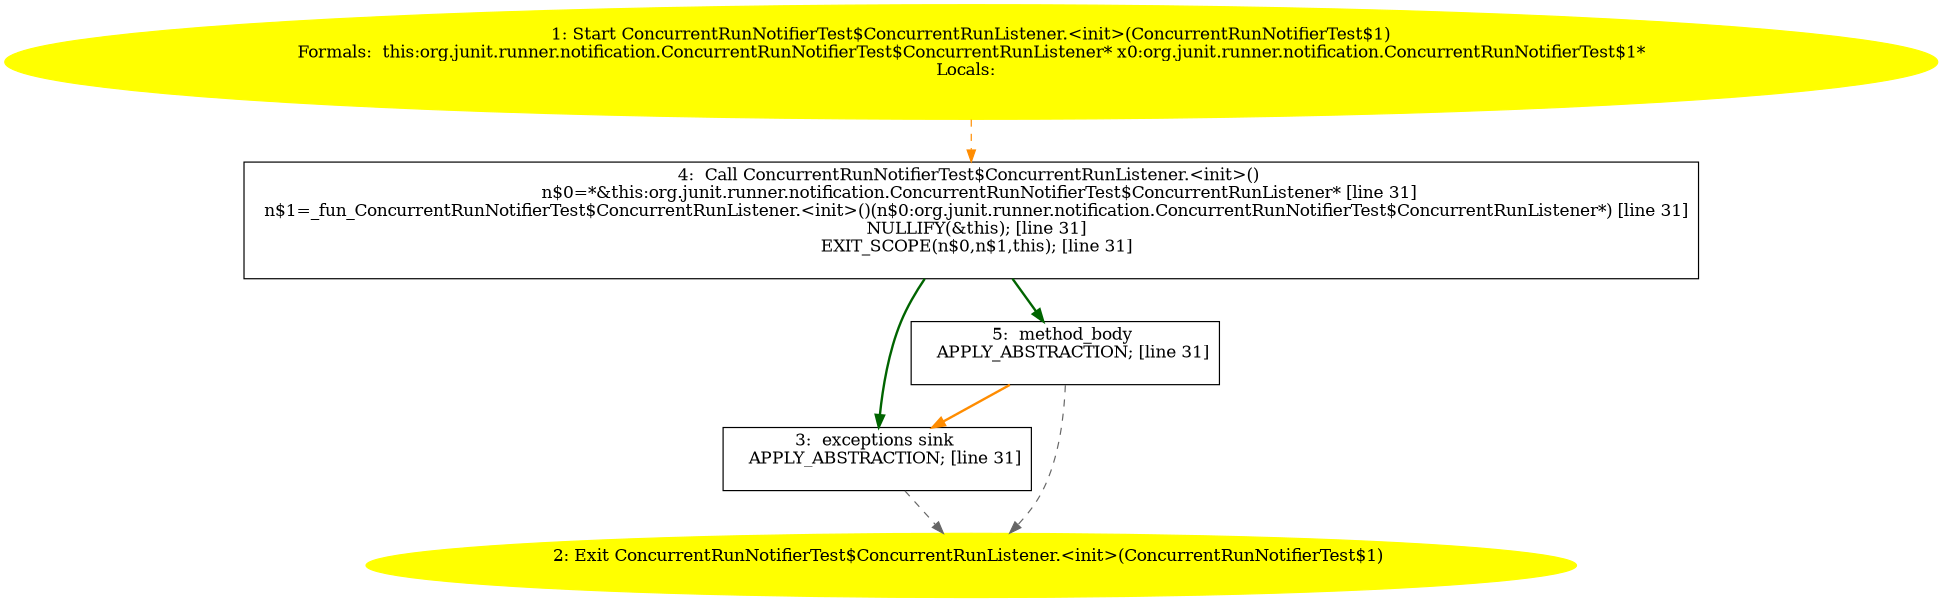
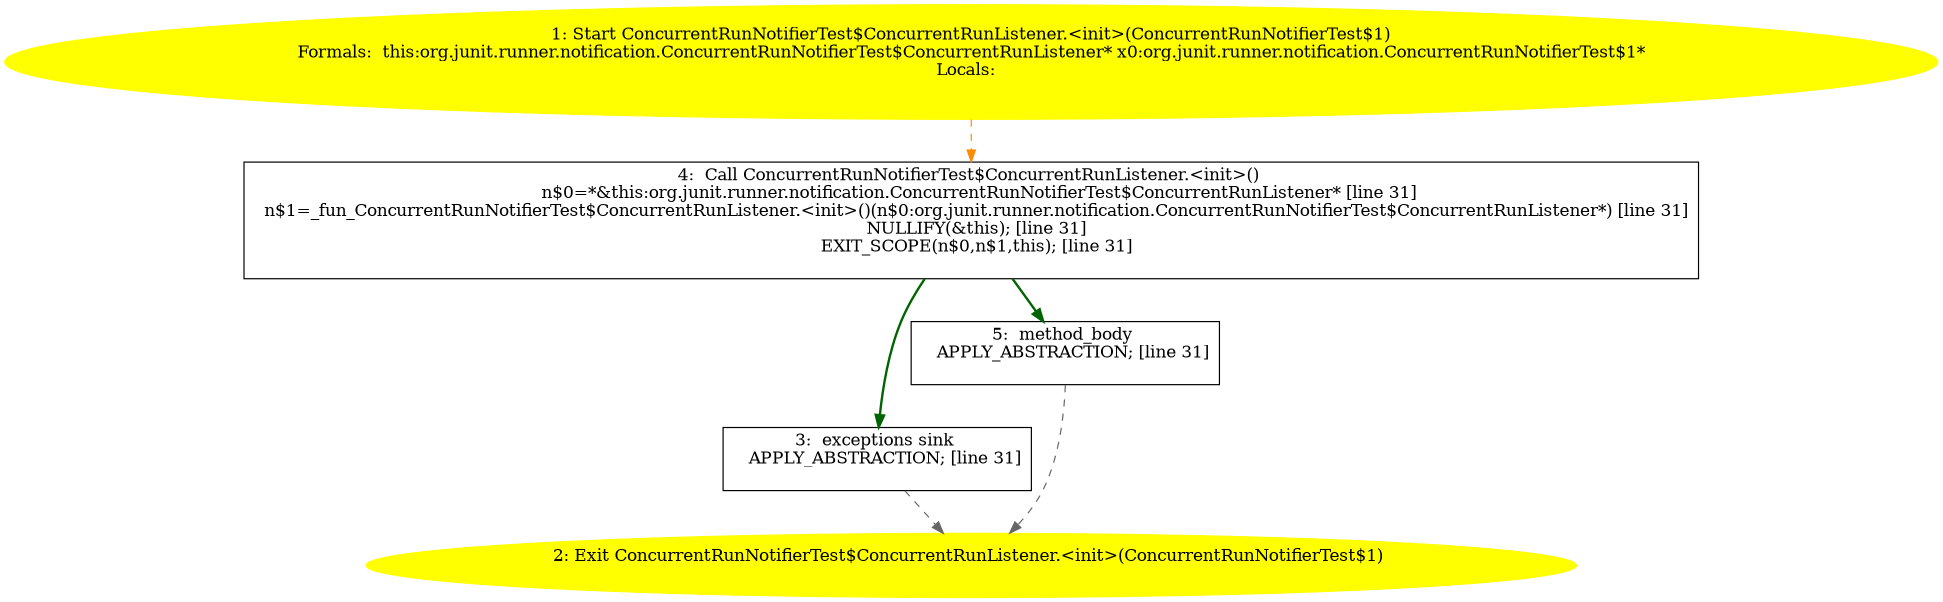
edge "5:  method_body APPLY_ABSTRACTION; [line 31]" -> "3:  exceptions sink APPLY_ABSTRACTION; [line 31]": removed
